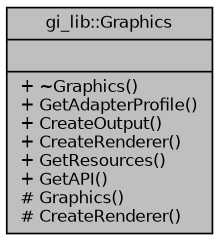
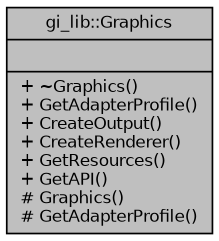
node "gi_lib::Graphics": text "# CreateRenderer()" -> "# GetAdapterProfile()"
